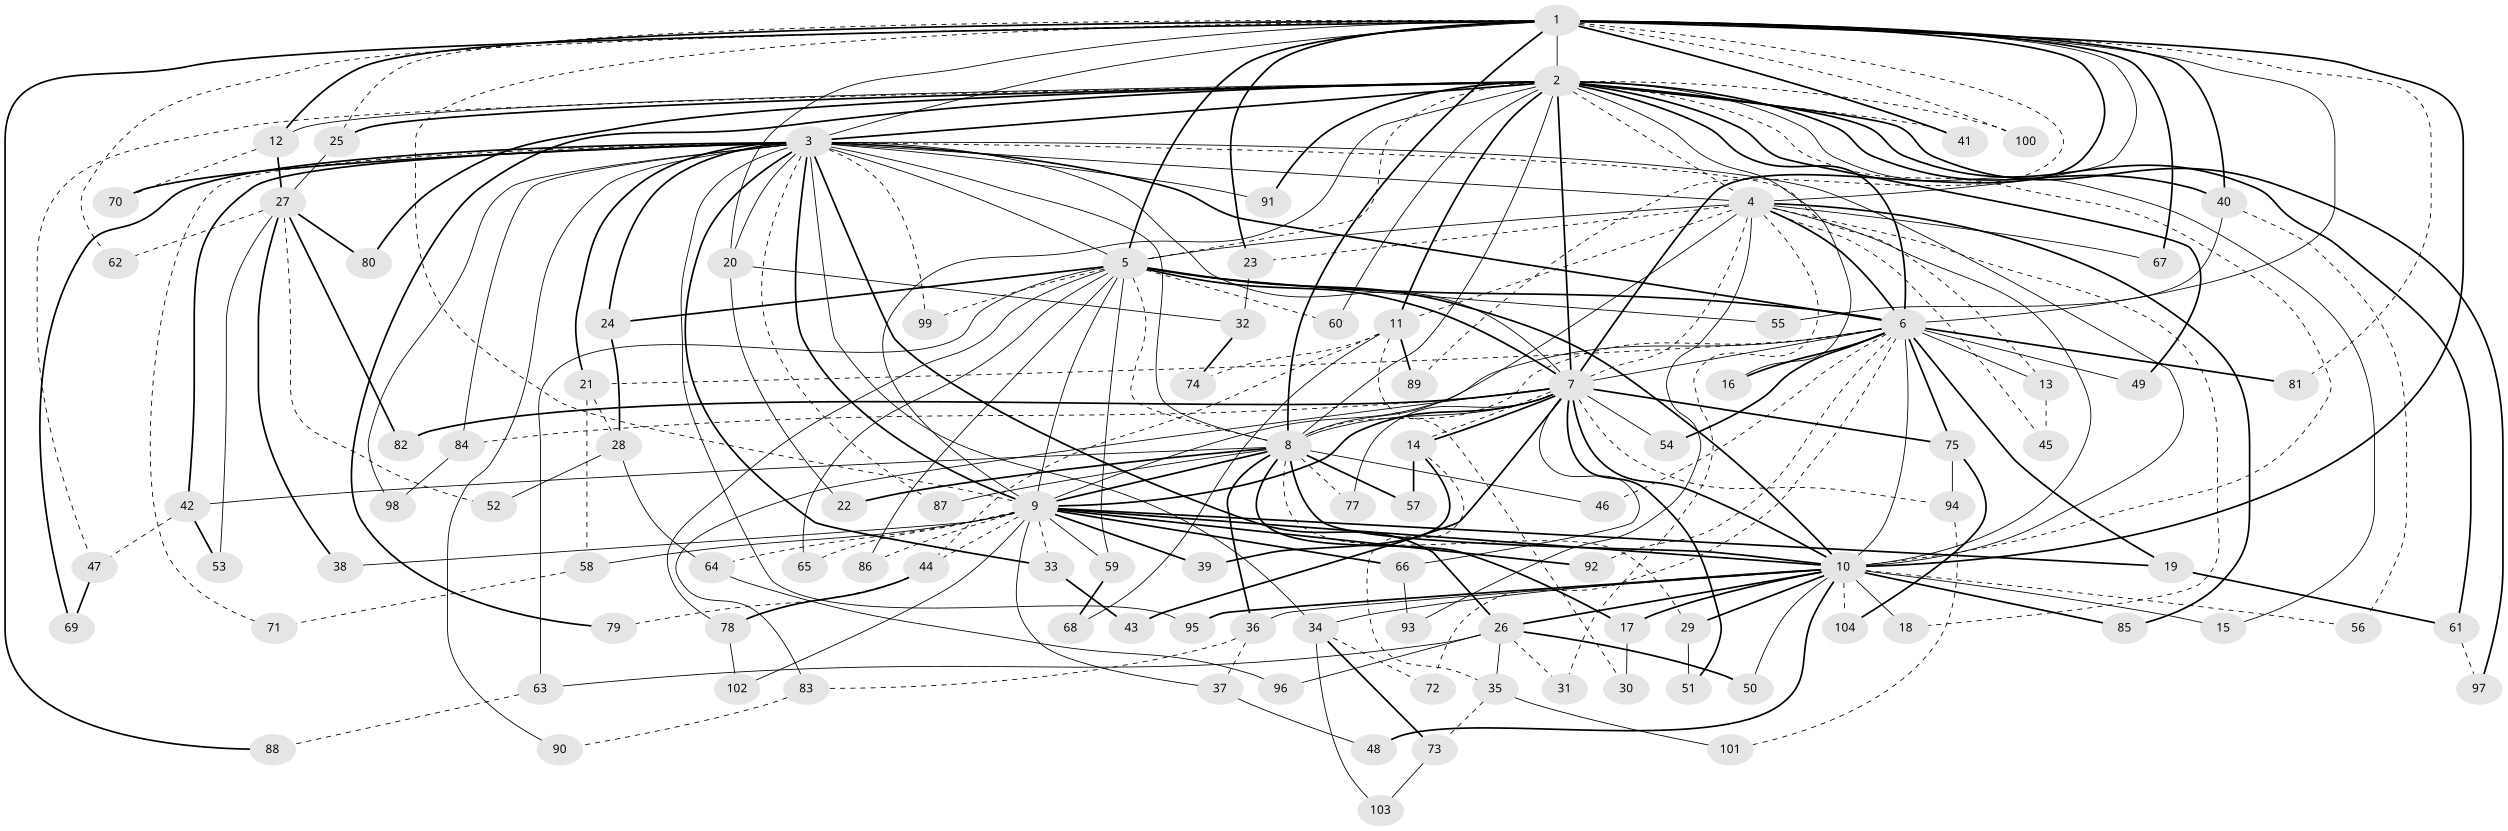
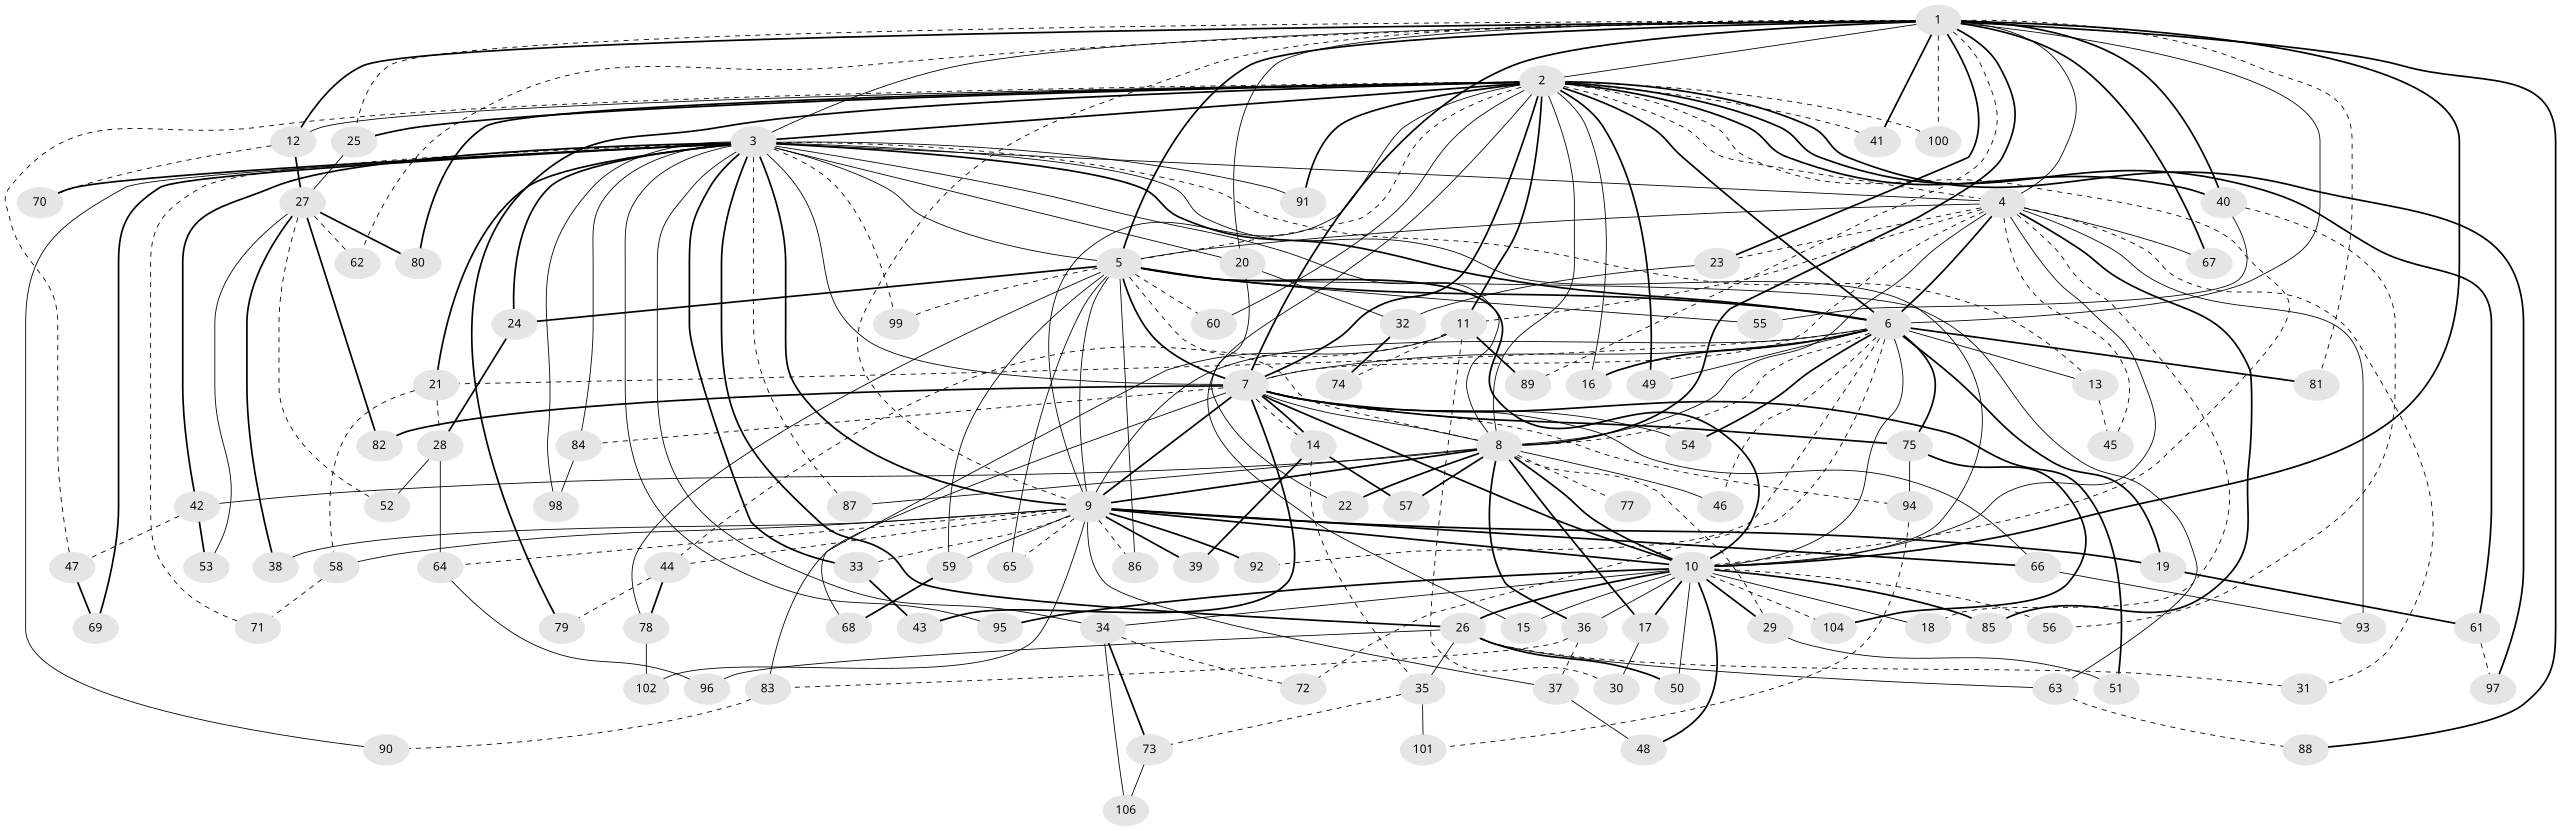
edge "7" -- "77": removed
node "103": label "103" -> "106"
